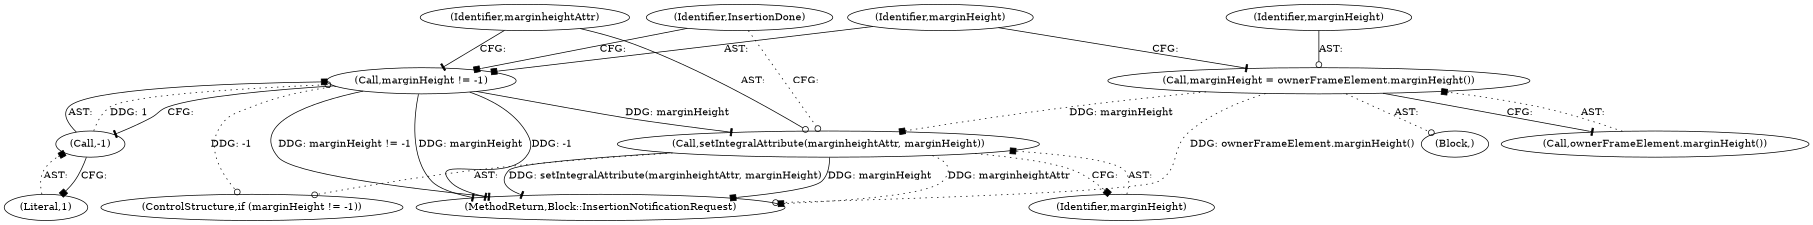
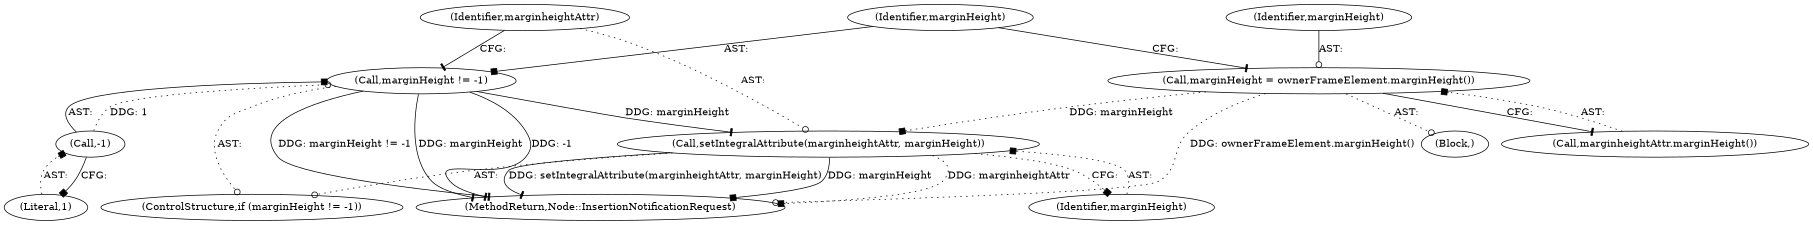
node "(Identifier,InsertionDone)": removed
edge "(Identifier,marginheightAttr)" -> "(Call,setIntegralAttribute(marginheightAttr, marginHeight))": style solid -> dotted
edge "(Call,marginHeight != -1)" -> "(Call,-1)": removed, label "CFG:"
edge "(Call,marginHeight != -1)" -> "(ControlStructure,if (marginHeight != -1))": label "DDG: -1" -> "AST: "
node "(Call,ownerFrameElement.marginHeight())": label "(Call,ownerFrameElement.marginHeight())" -> "(Call,marginheightAttr.marginHeight())"
node "(MethodReturn,Block::InsertionNotificationRequest)": label "(MethodReturn,Block::InsertionNotificationRequest)" -> "(MethodReturn,Node::InsertionNotificationRequest)"
